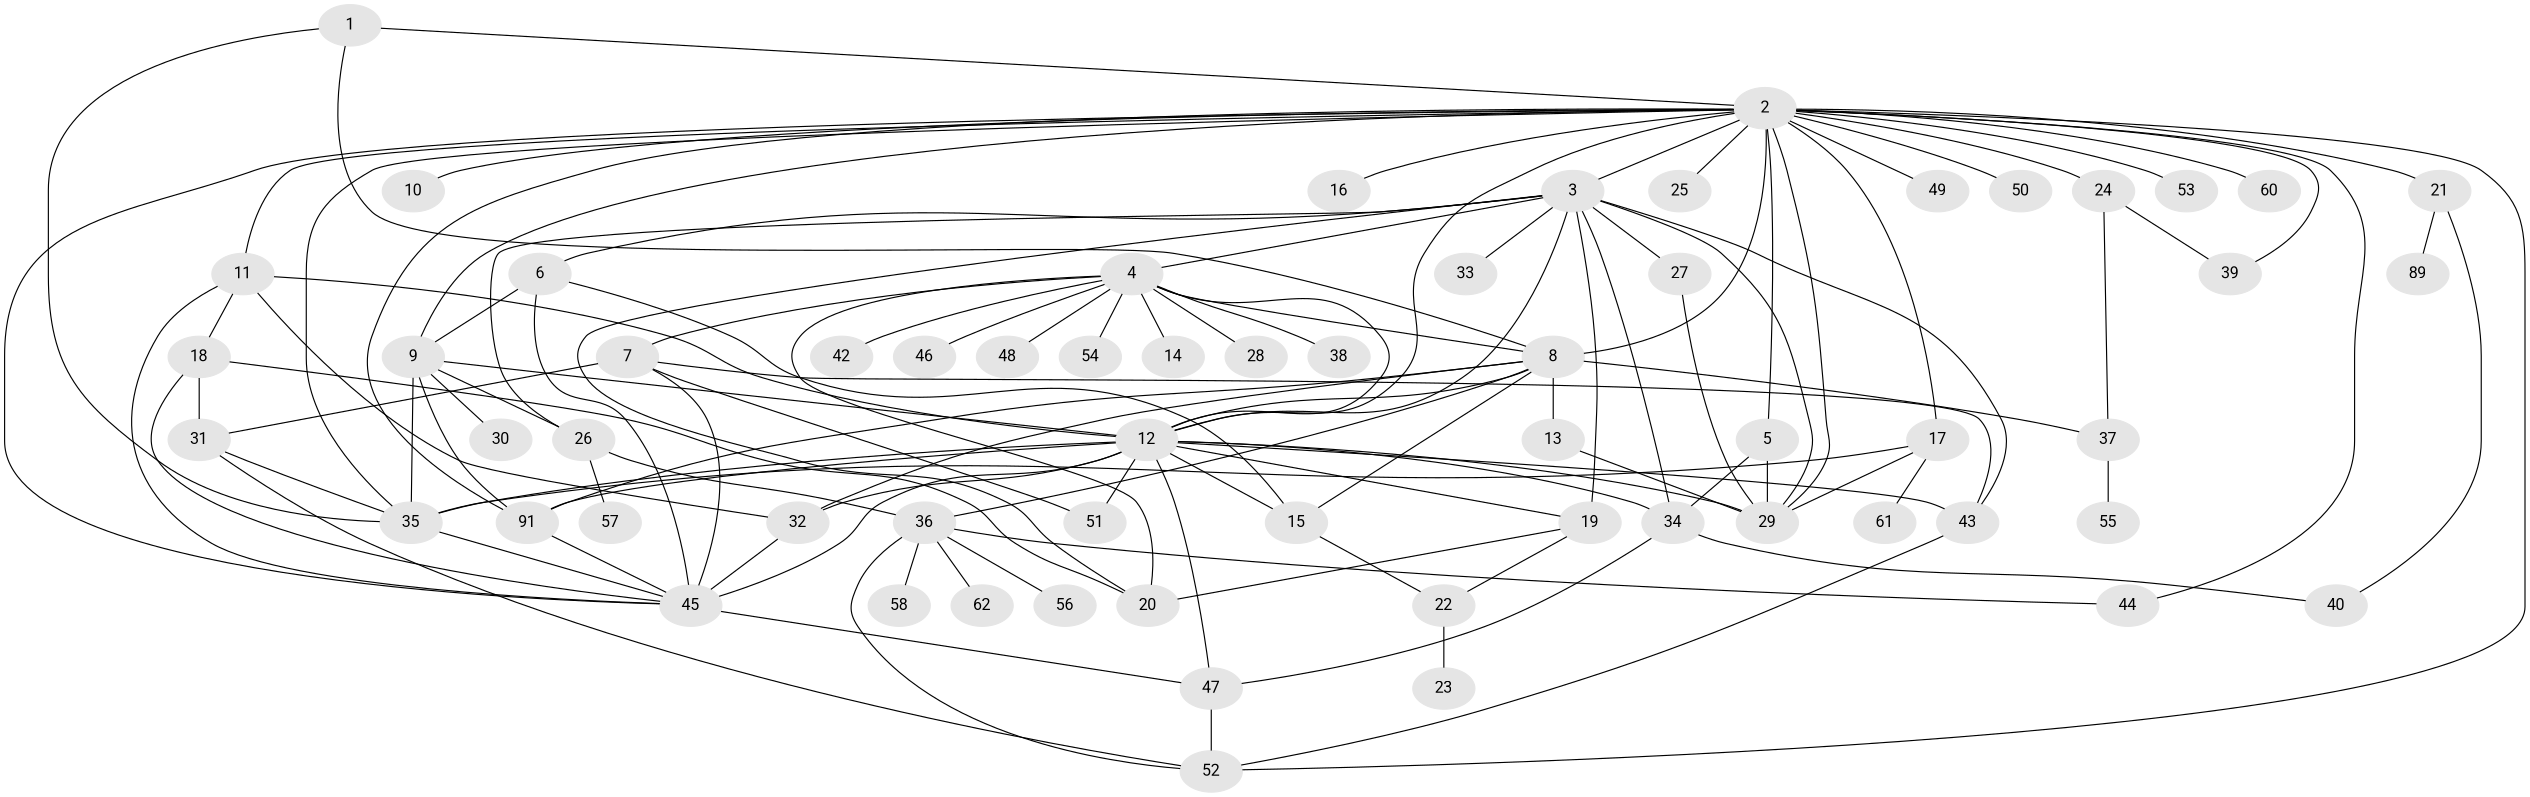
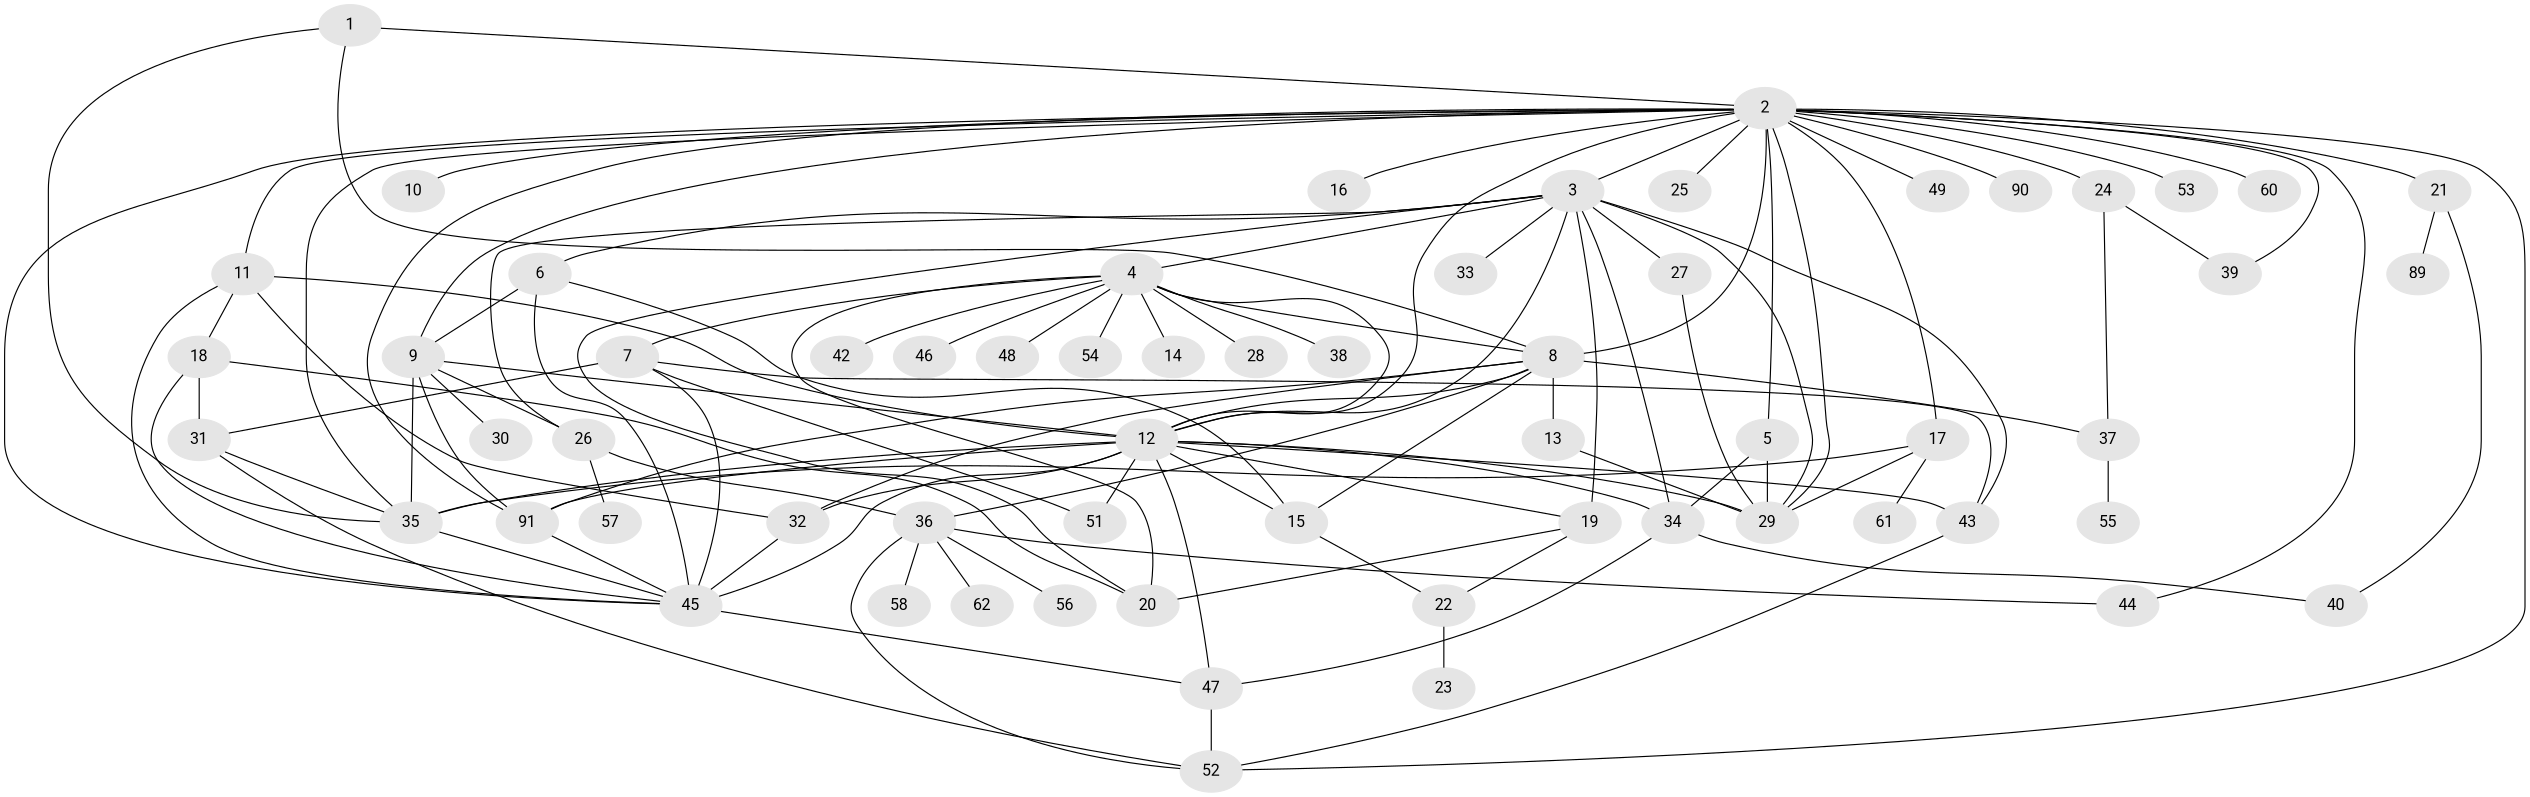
node "50": label "50" -> "90"
